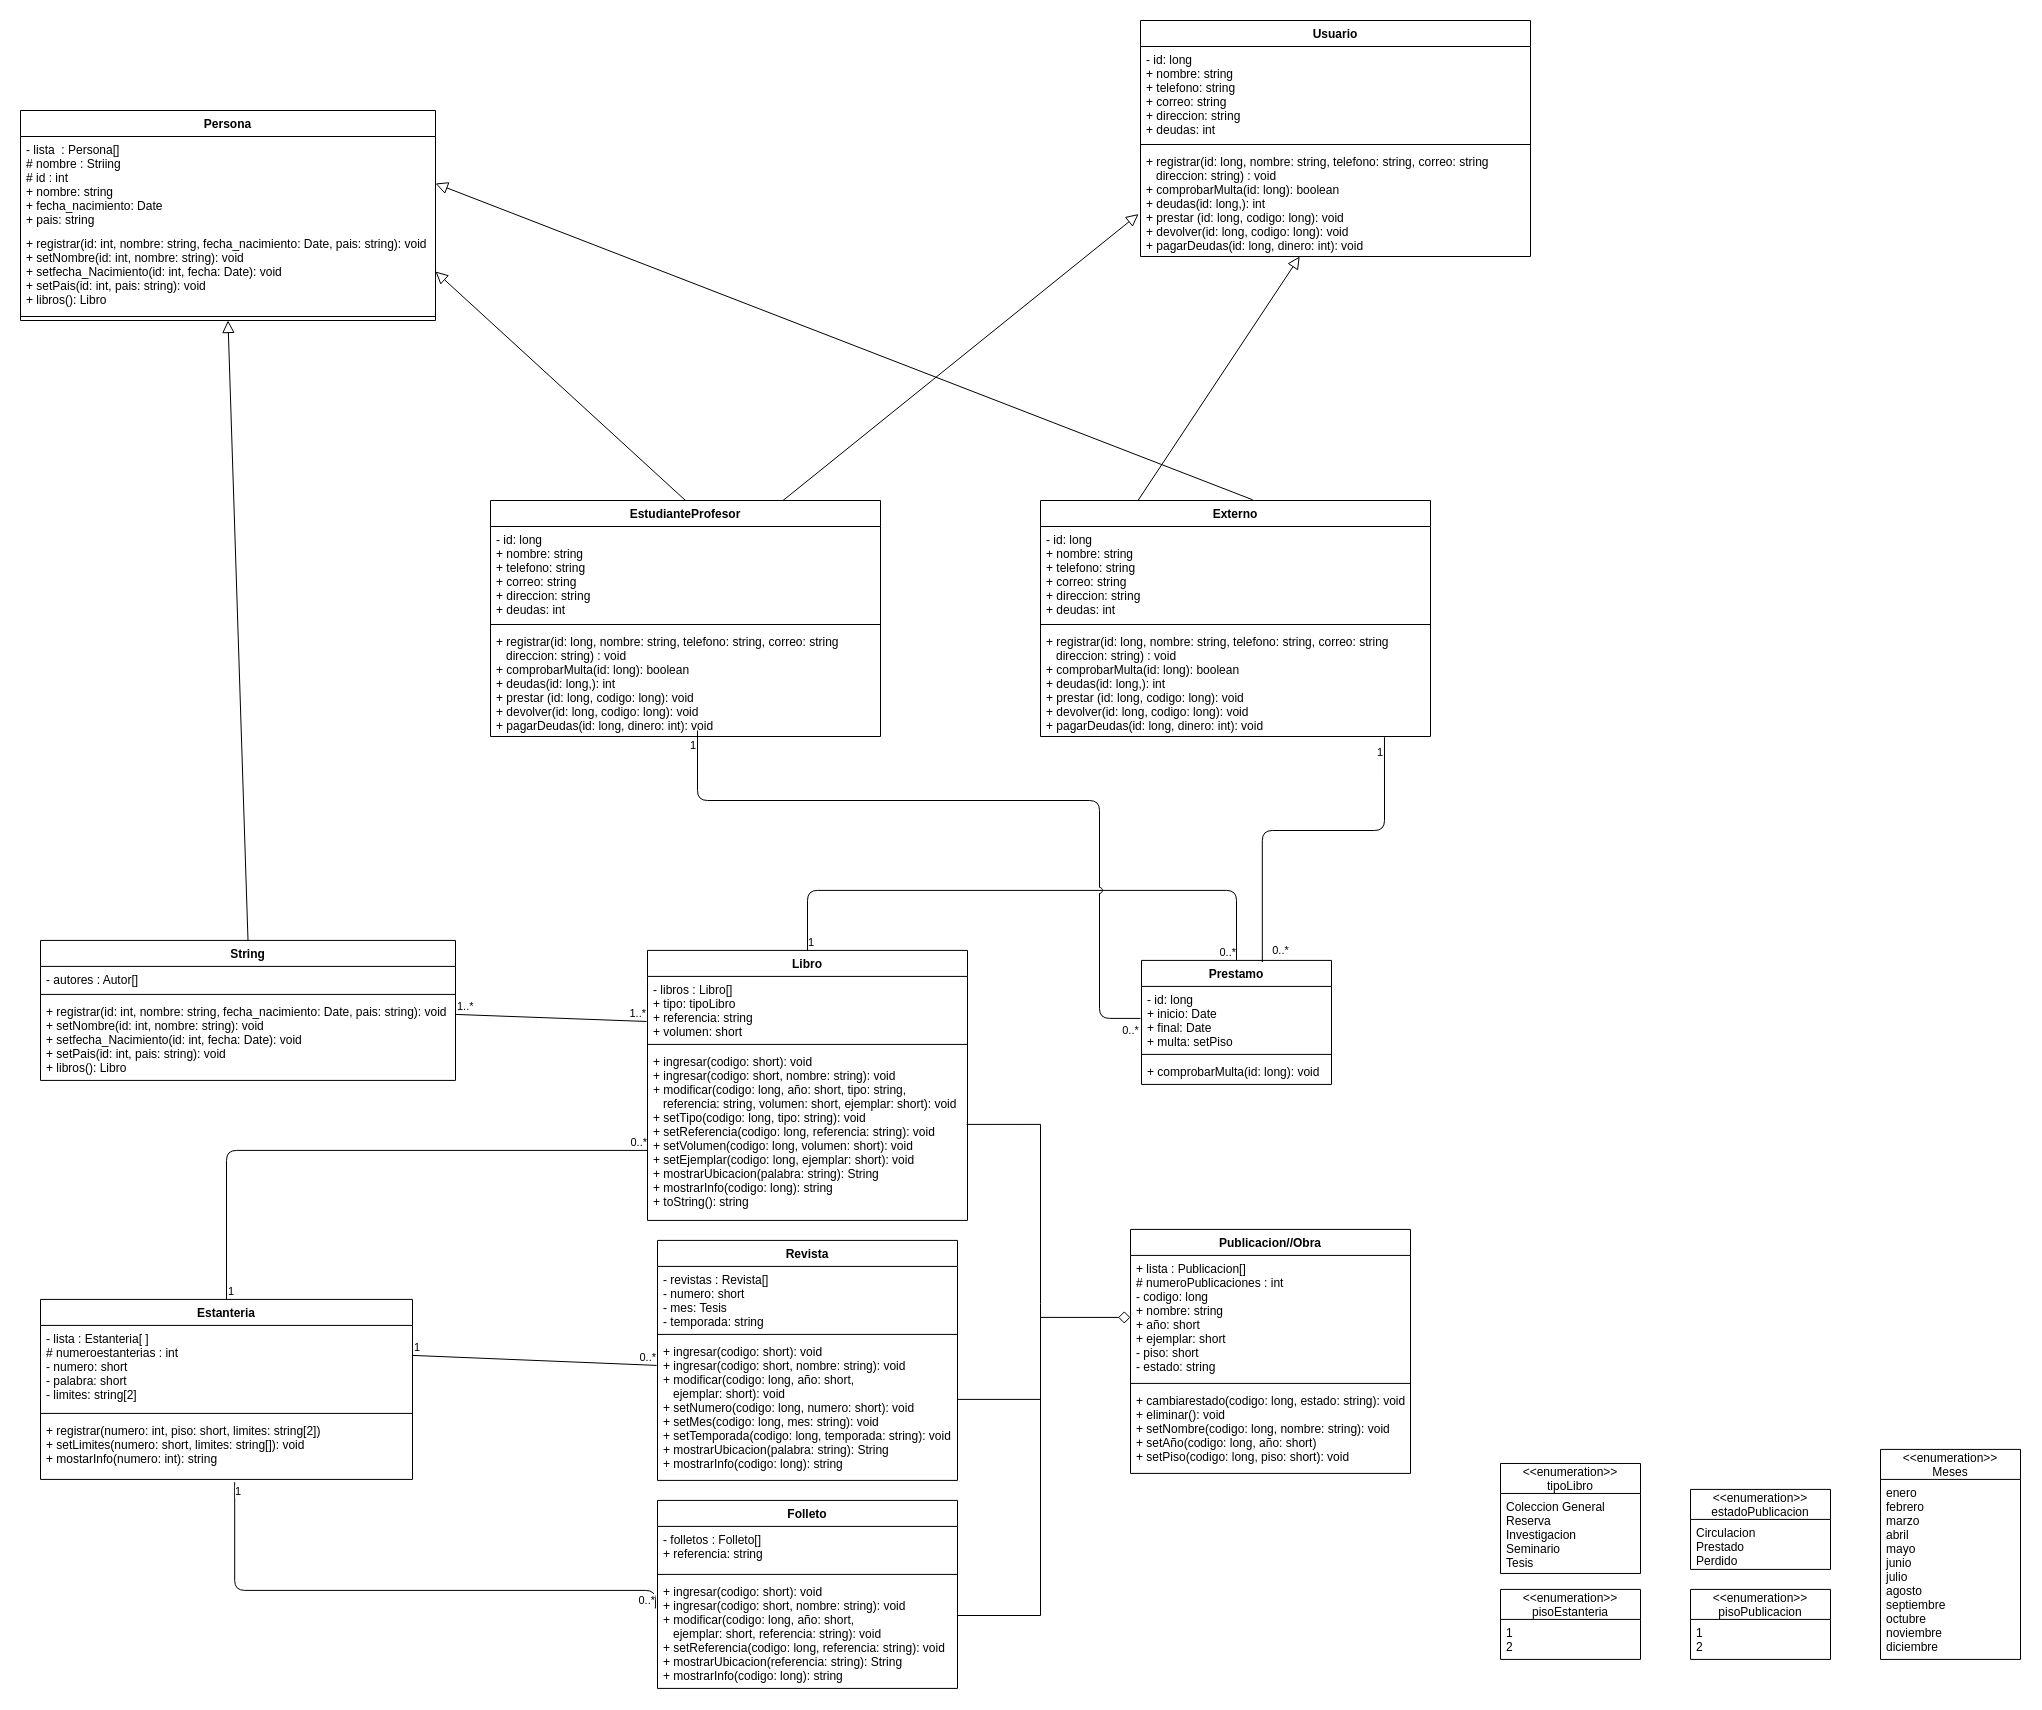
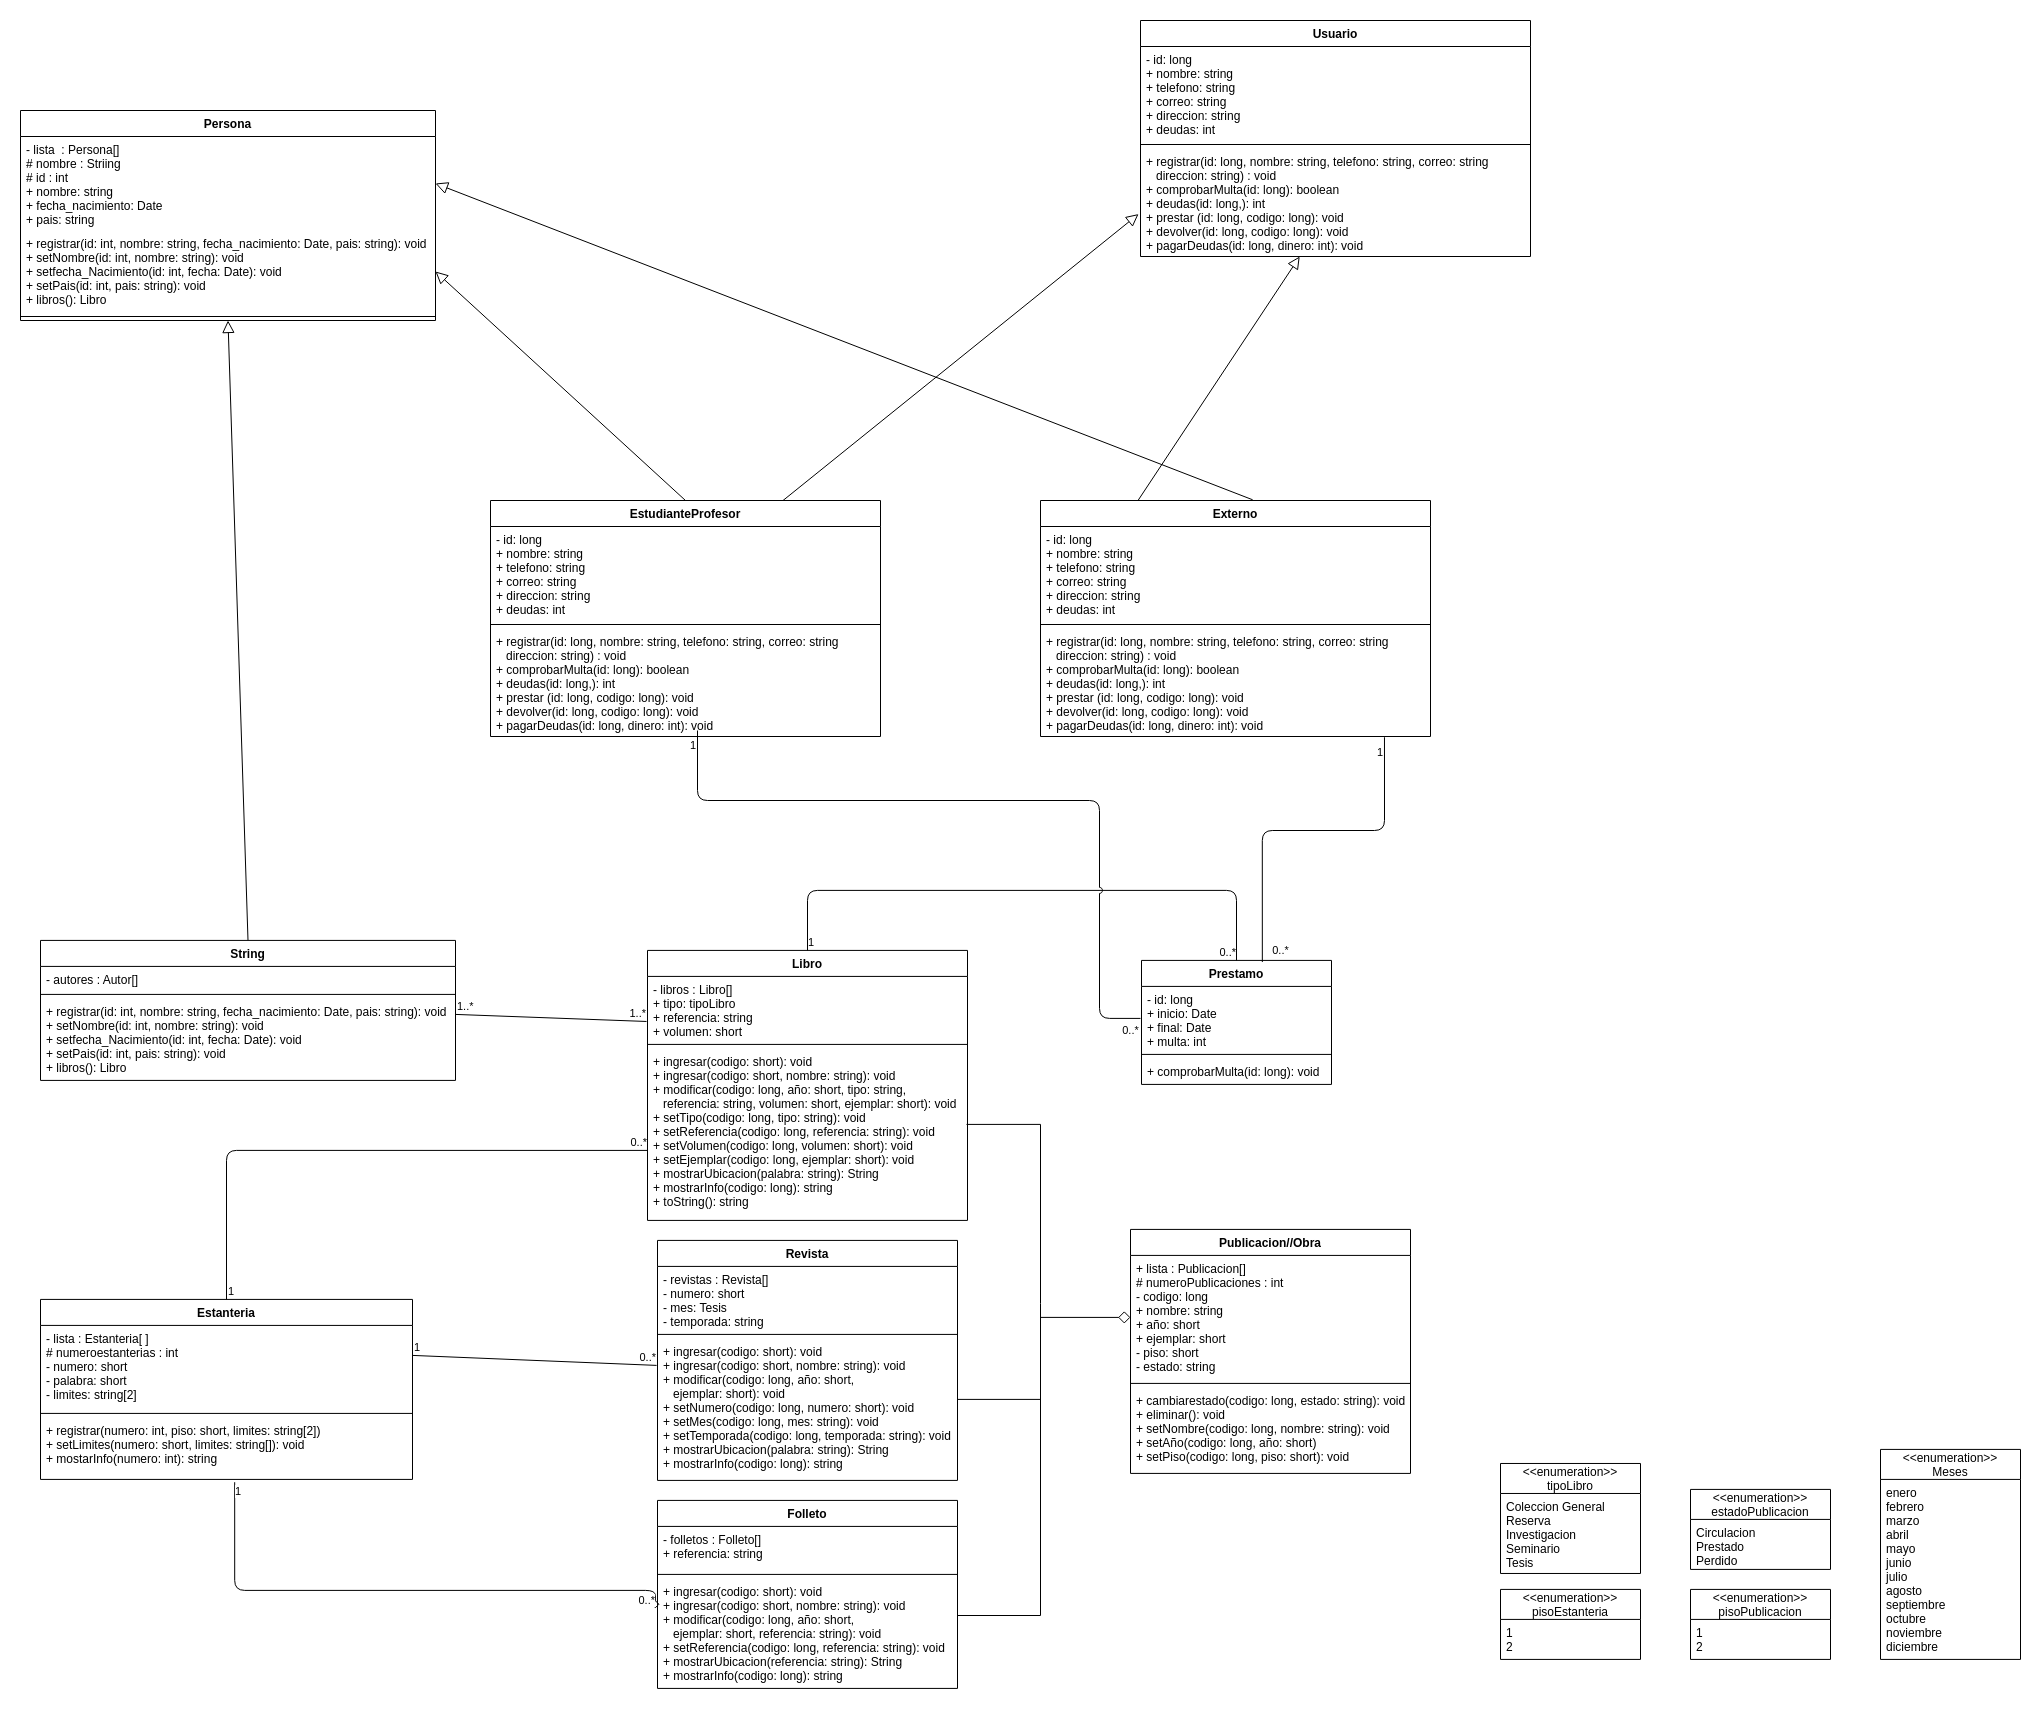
node "- id: long + inicio: Date + final: Date + multa: setPiso": label "- id: long + inicio: Date + final: Date + multa: setPiso" -> "- id: long + inicio: Date + final: Date + multa: int"
edge "+ registrar(numero: int, piso: short, limites: string[2]) + setLimites(numero: short, limites: string[]): void + mostarInfo(numero: int): string" -- "+ ingresar(codigo: short): void + ingresar(codigo: short, nombre: string): void + modificar(codigo: long, año: short, ejemplar: short, referencia: string): void + setReferencia(codigo: long, referencia: string): void + mostrarUbicacion(referencia: string): String + mostrarInfo(codigo: long): string": arrowhead none -> diamond
